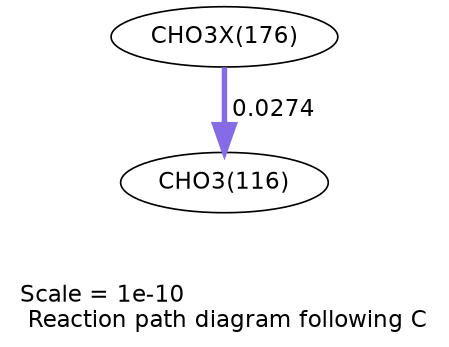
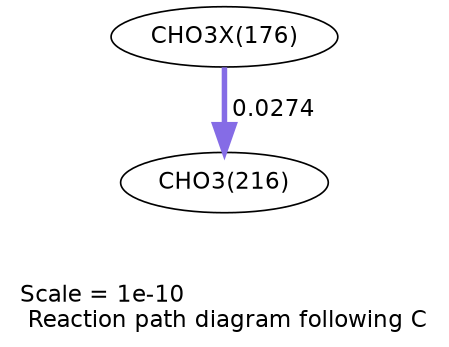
node "CHO3(116)": label "CHO3(116)" -> "CHO3(216)"
